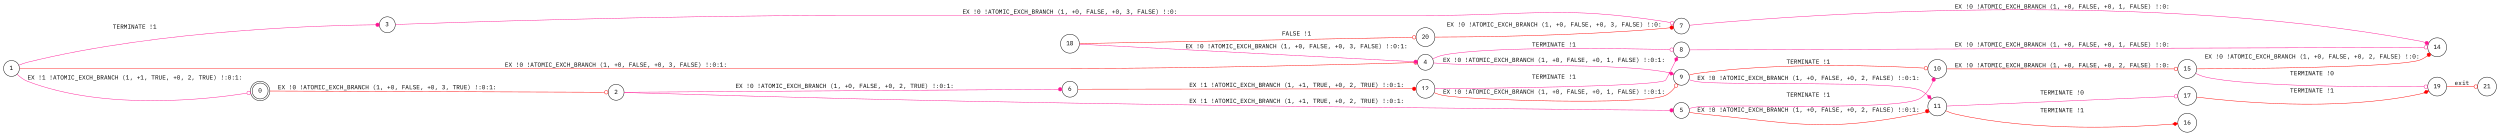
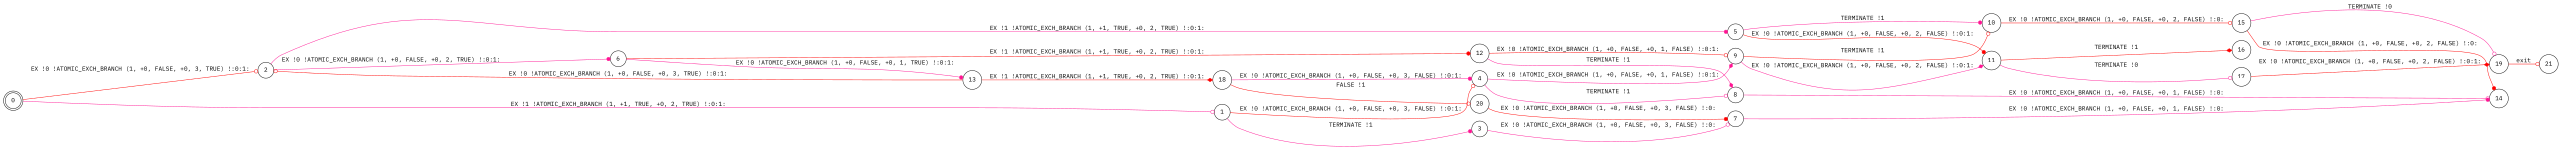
node "13": added
edge "17" -> "19": label "TERMINATE !1" -> "EX !0 !ATOMIC_EXCH_BRANCH (1, +0, FALSE, +0, 2, FALSE) !:0:1:"
edge "1" -> "0": reversed
